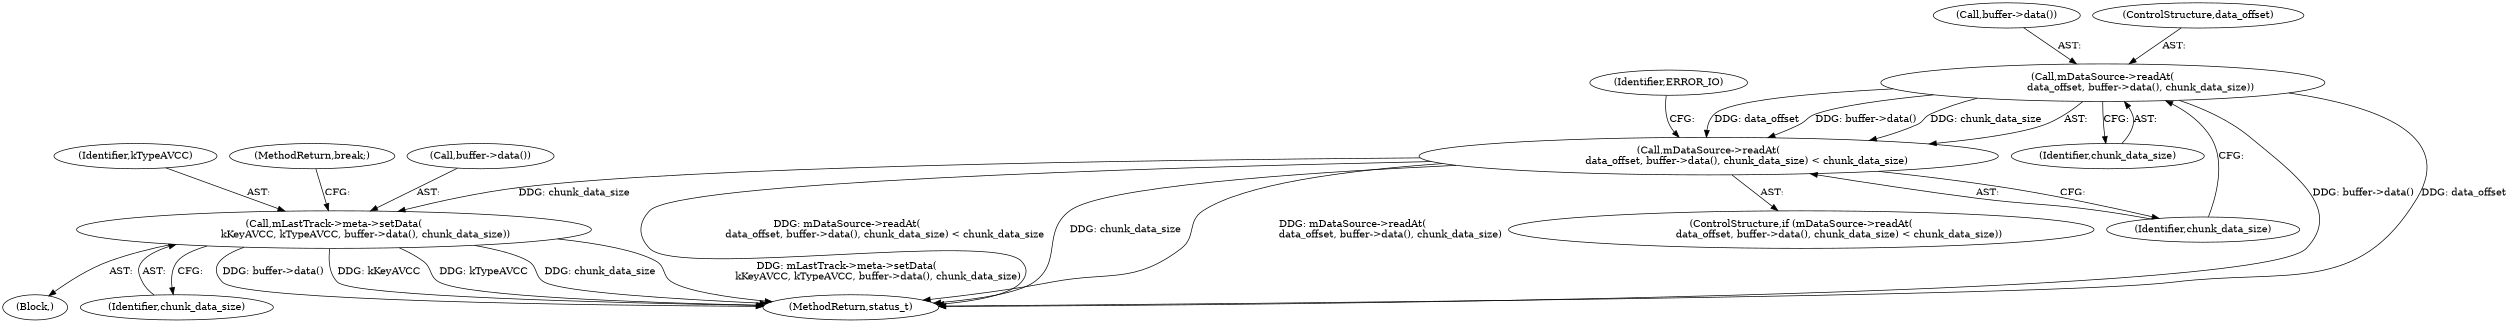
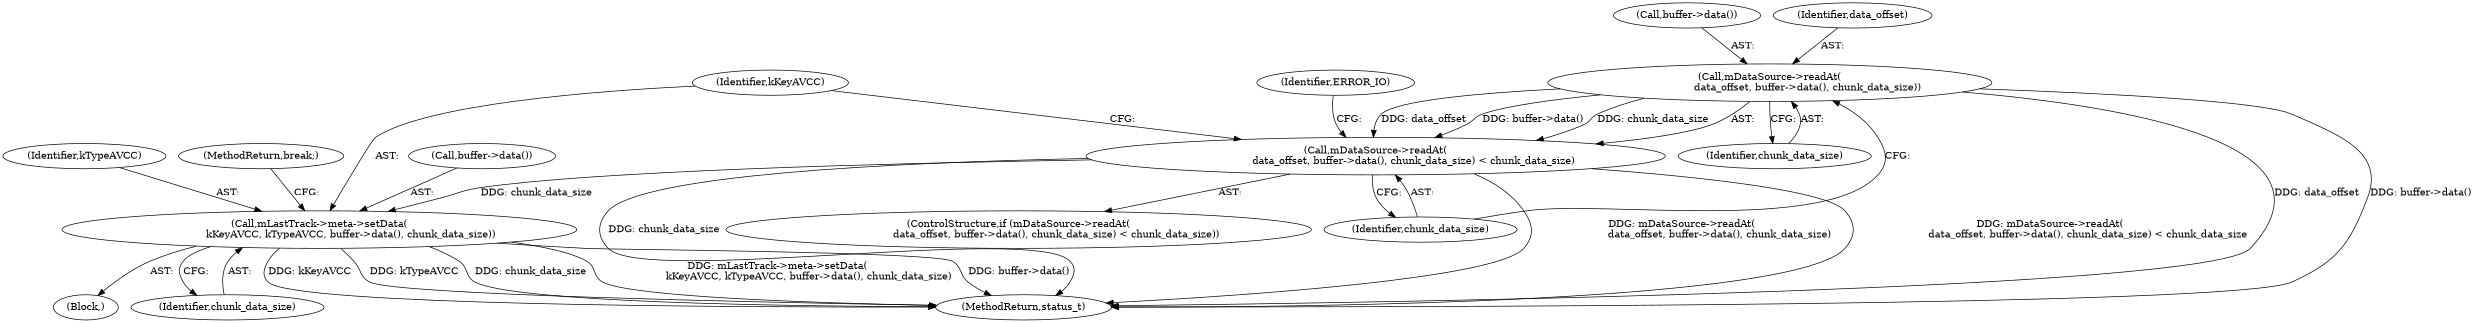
node "(ControlStructure,data_offset)": label "(ControlStructure,data_offset)" -> "(Identifier,data_offset)"
node "(Identifier,kKeyAVCC)": added
